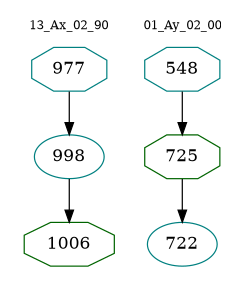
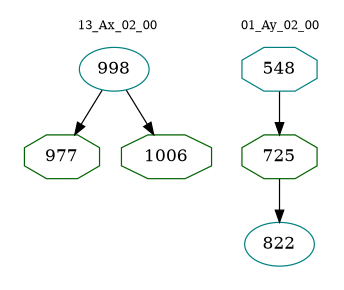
cluster "13_Ax_02_90": label "13_Ax_02_90" -> "13_Ax_02_00"
node "977": color teal -> darkgreen
edge "977" -> "998": reversed
node "722": label "722" -> "822"
